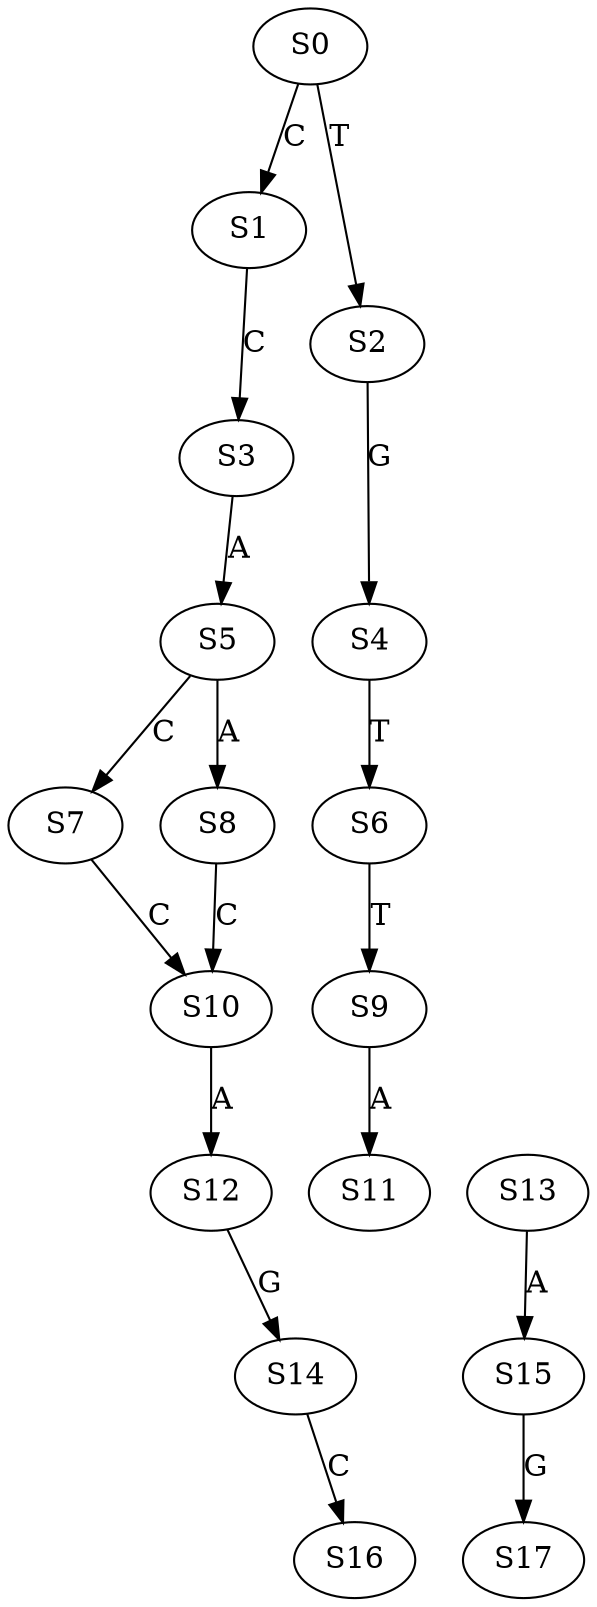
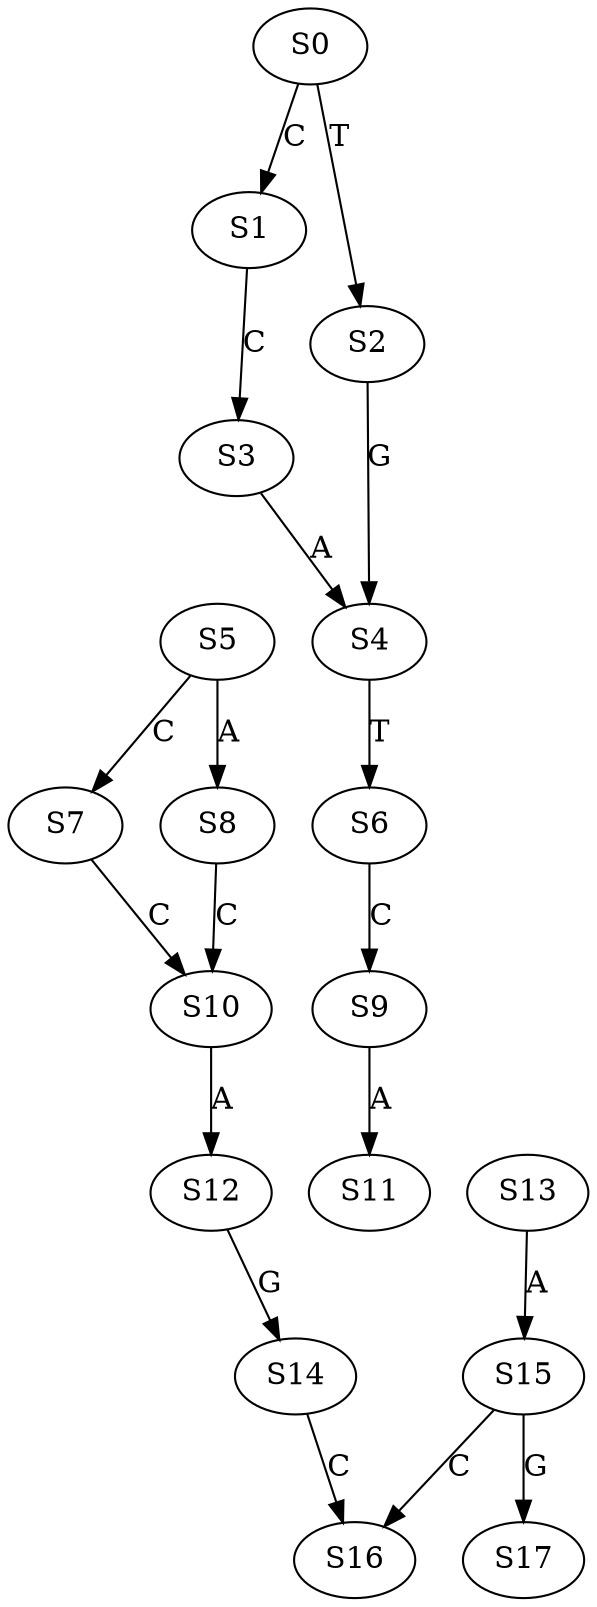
edge "S3" -> "S5": now "S3" -> "S4"
edge "S6" -> "S9": label "T" -> "C"
edge "S15" -> "S16": added, label "C"
